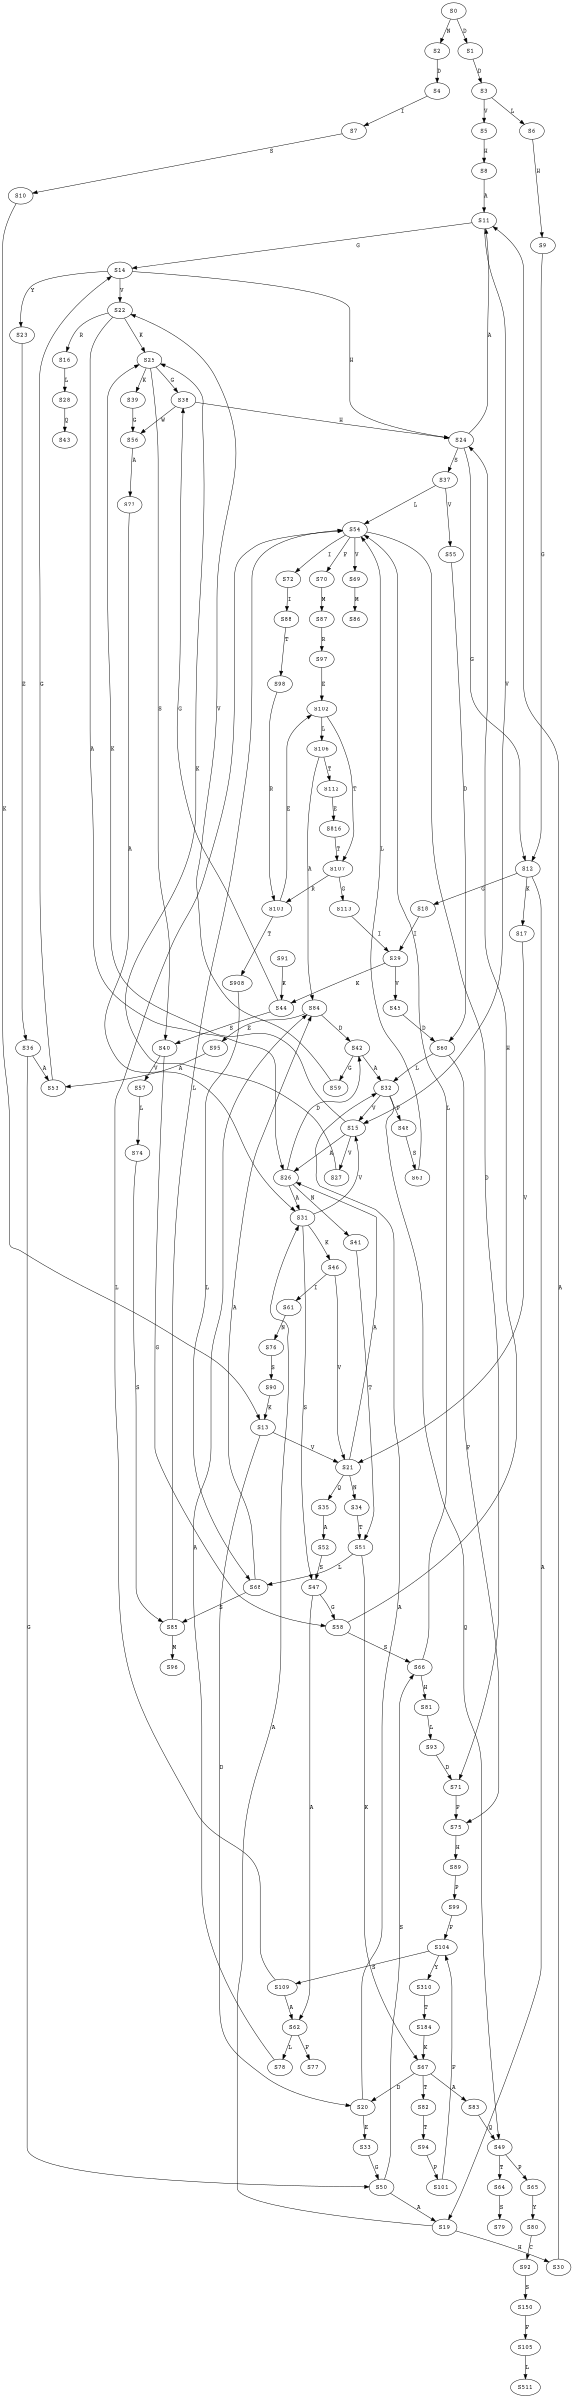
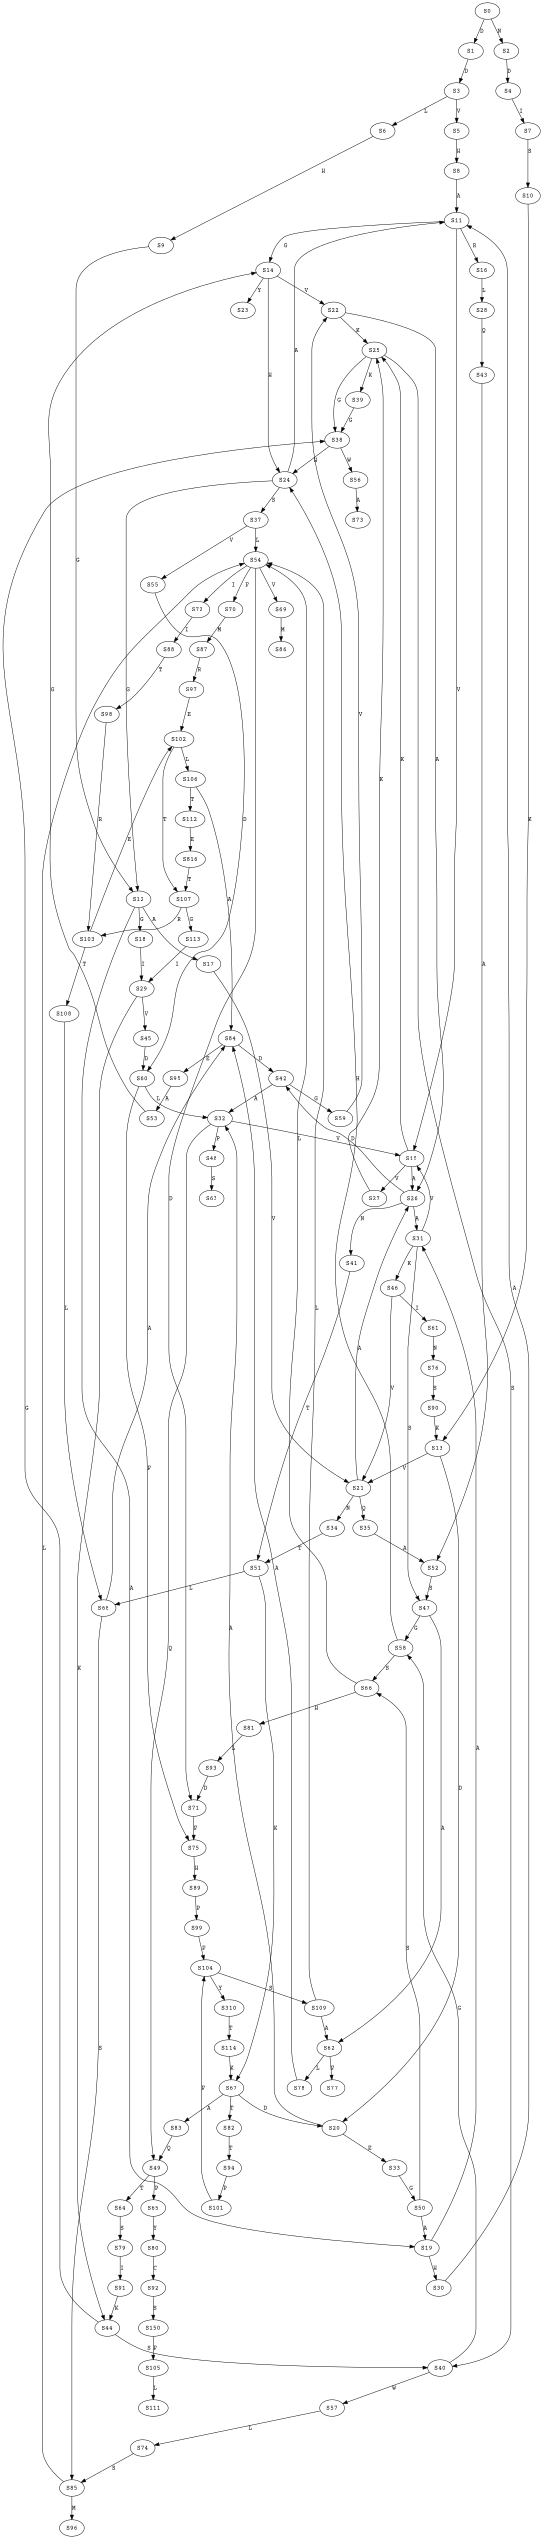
edge "S22" -> "S16": now "S11" -> "S16"
edge "S39" -> "S56": now "S39" -> "S38"
edge "S63" -> "S54": removed, label "L"
edge "S12" -> "S17": label "K" -> "A"
edge "S73" -> "S31": removed, label "A"
edge "S43" -> "S52": added, label "A"
node "S908": label "S908" -> "S108"
node "S36": removed
edge "S40" -> "S57": label "V" -> "W"
node "S184": label "S184" -> "S114"
edge "S79" -> "S91": added, label "I"
node "S511": label "S511" -> "S111"
